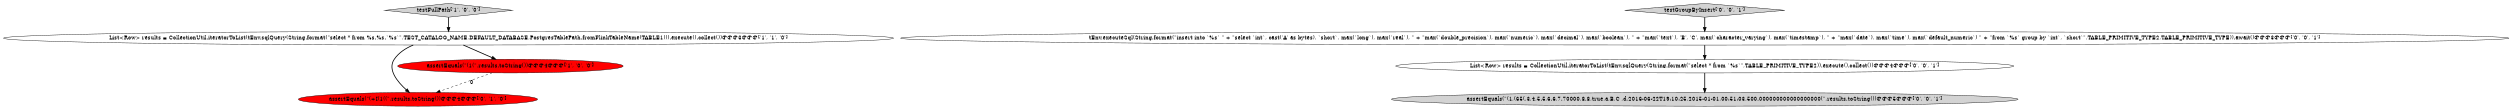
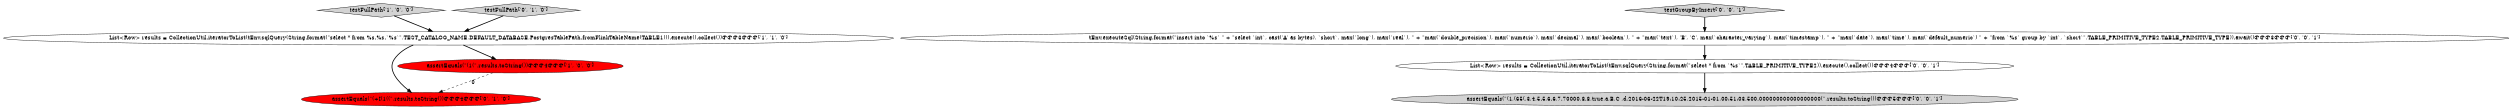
node "testFullPath['0', '1', '0']": added
